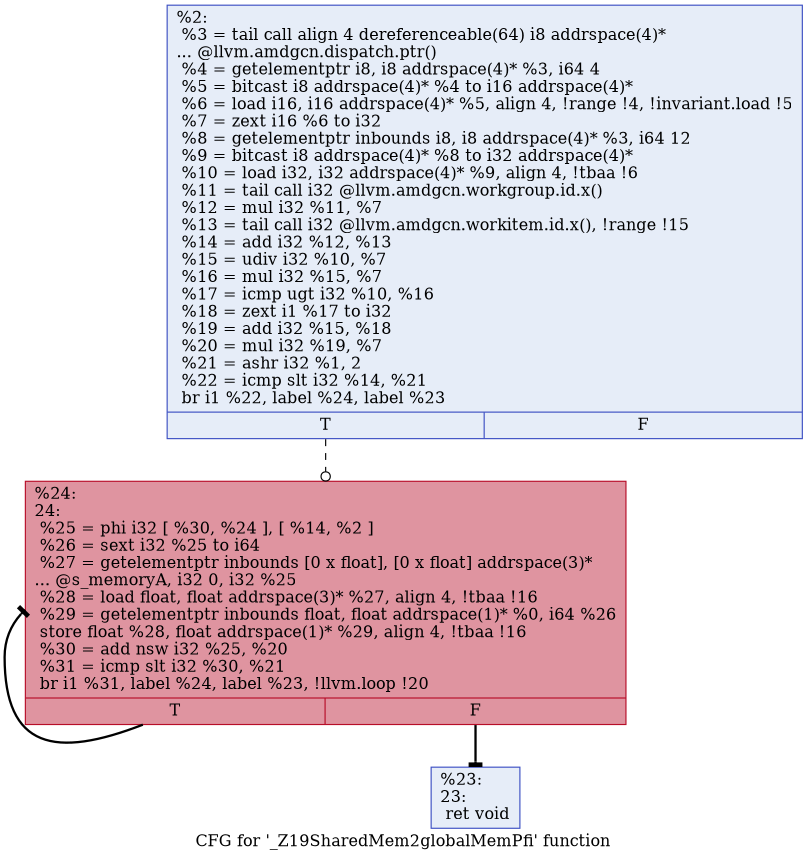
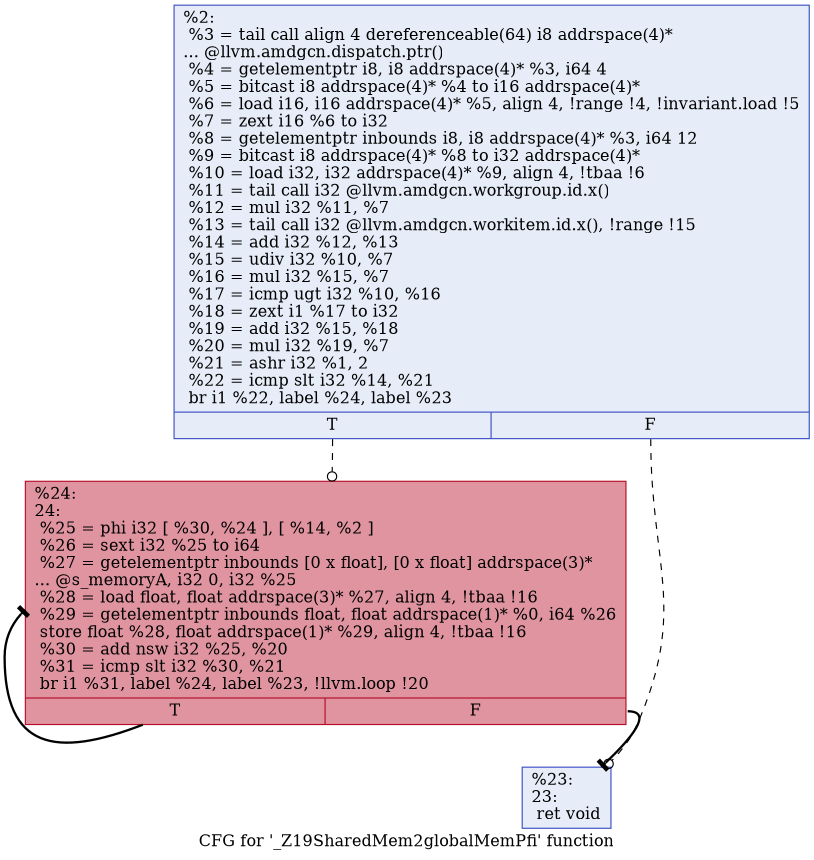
edge "%2:" -> "%23:": added
